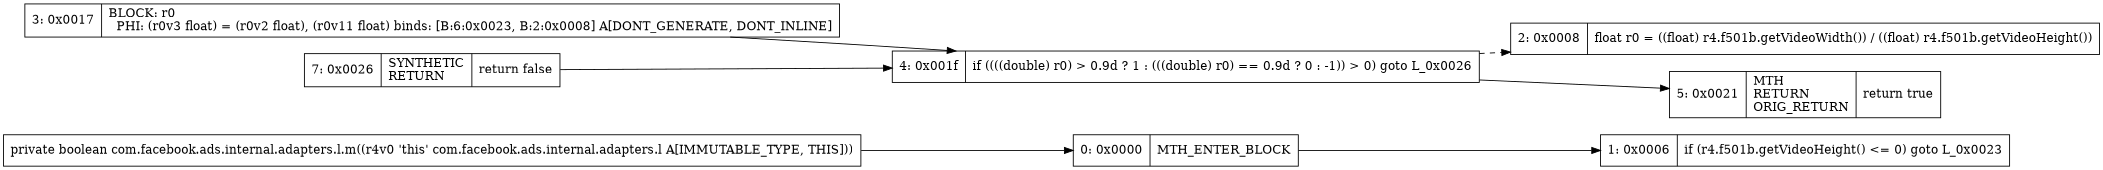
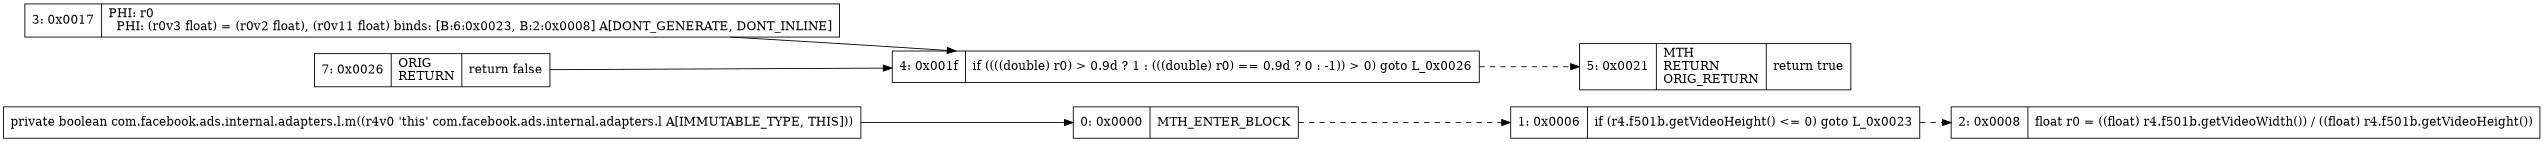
node "3: 0x0017": text "BLOCK: r0" -> "PHI: r0"
edge "4: 0x001f" -> "2: 0x0008": now "1: 0x0006" -> "2: 0x0008"
node "7: 0x0026": text "SYNTHETIC" -> "ORIG"
edge "4: 0x001f" -> "5: 0x0021": style solid -> dashed
edge "0: 0x0000" -> "1: 0x0006": style solid -> dashed
